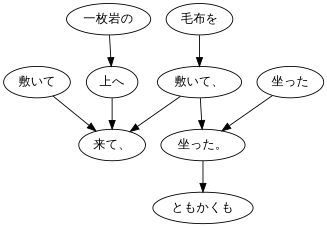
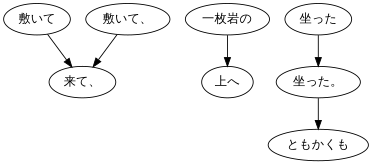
node "毛布を": removed
edge "上へ" -> "来て、": removed
edge "敷いて、" -> "坐った。": removed
